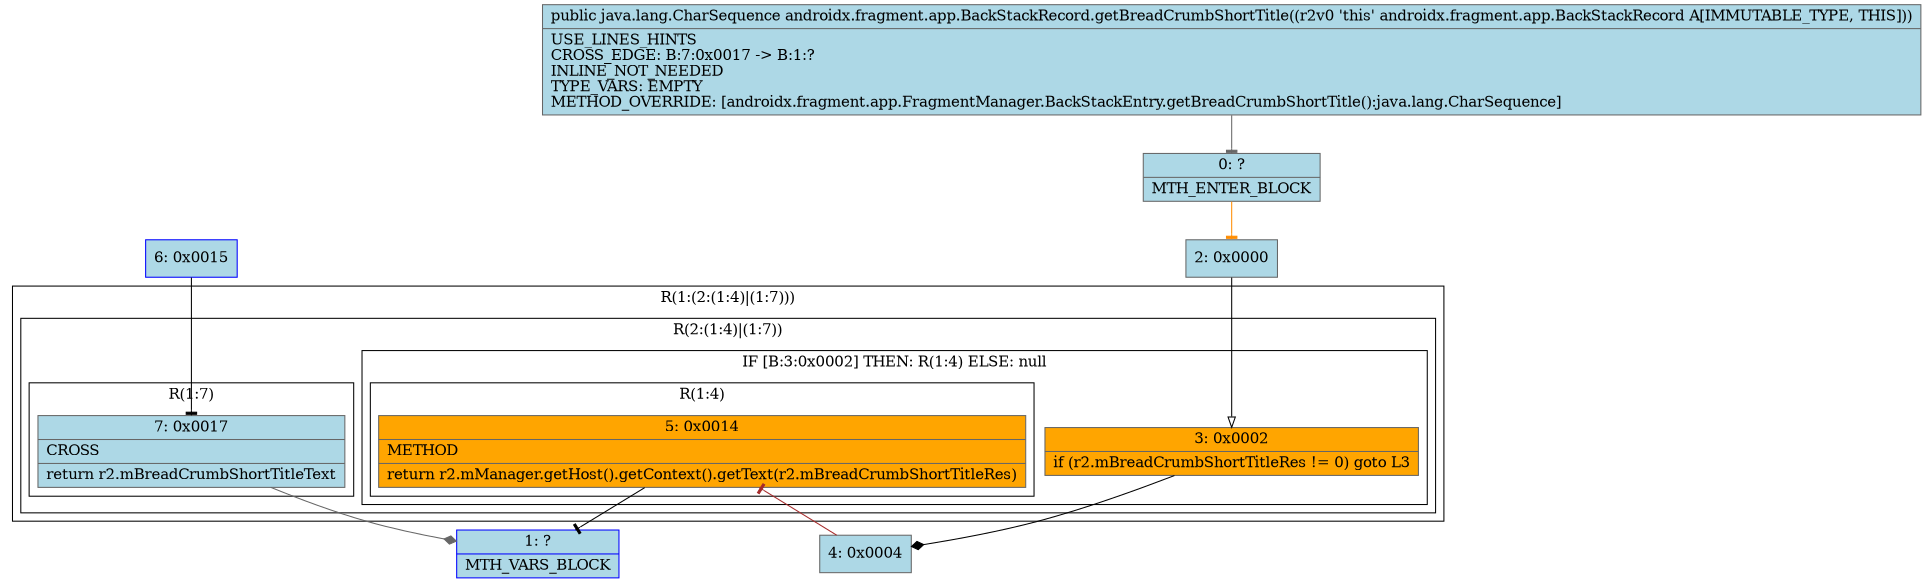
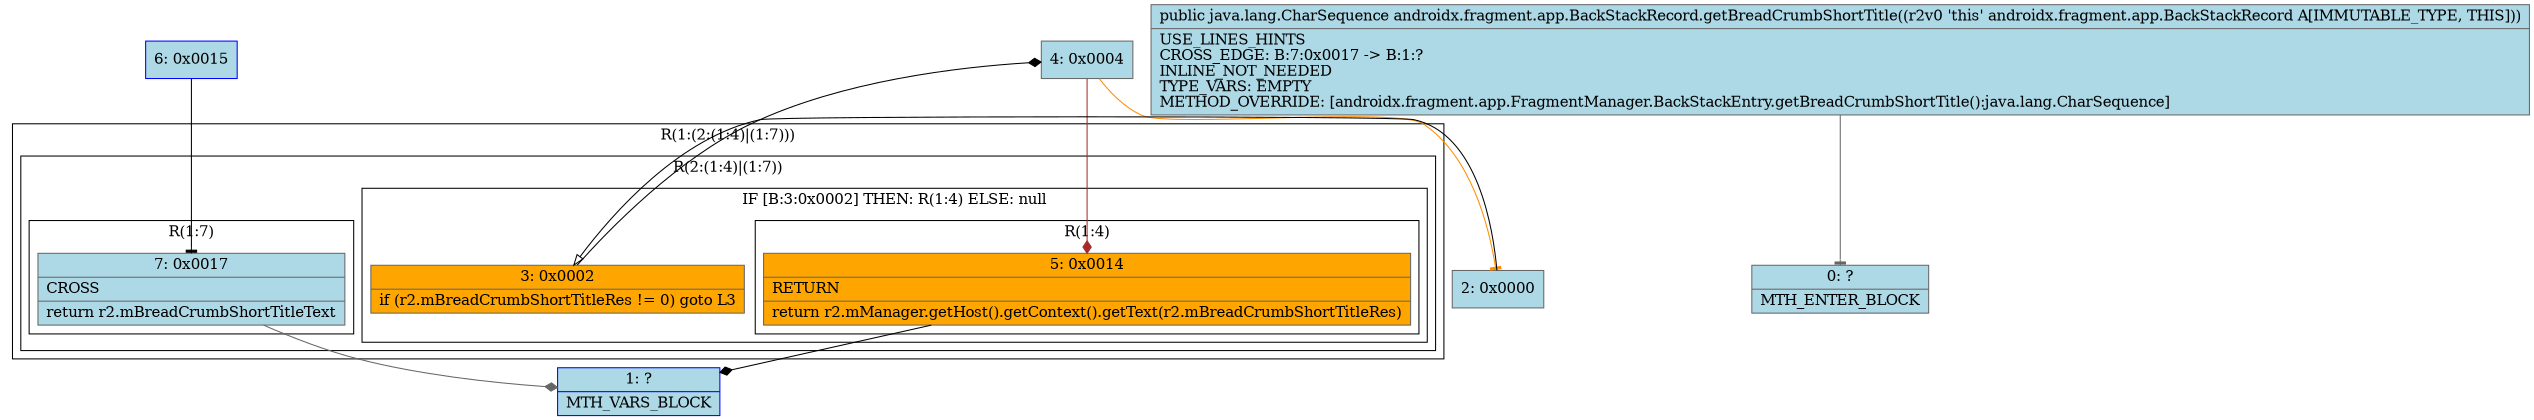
edge "0: ?" -> "2: 0x0000": now "4: 0x0004" -> "2: 0x0000"
node "5: 0x0014": text "METHOD" -> "RETURN"
edge "5: 0x0014" -> "1: ?": arrowhead tee -> diamond
edge "4: 0x0004" -> "5: 0x0014": arrowhead tee -> diamond
